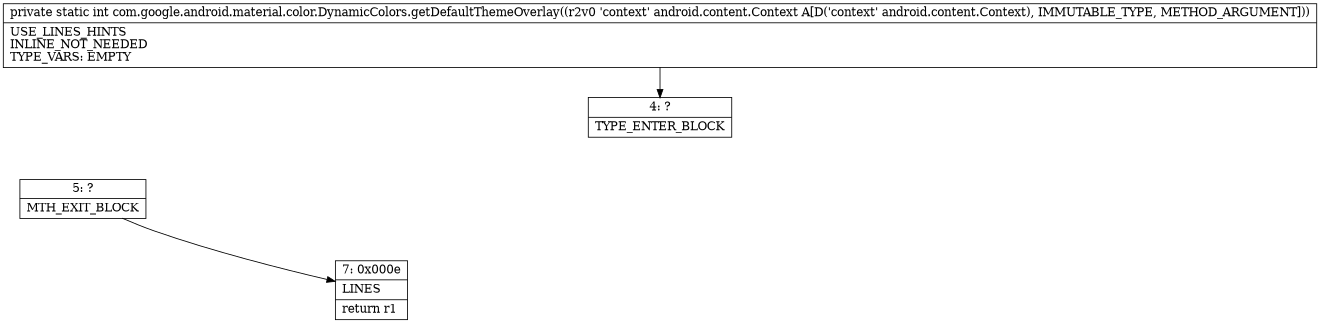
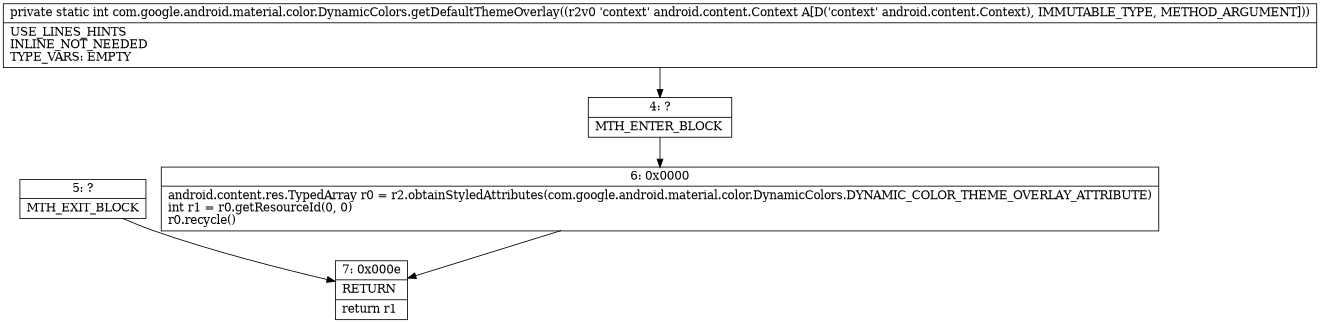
node "4: ?": text "TYPE_ENTER_BLOCK" -> "MTH_ENTER_BLOCK"
node "6: 0x0000": added
node "7: 0x000e": text "LINES" -> "RETURN"
